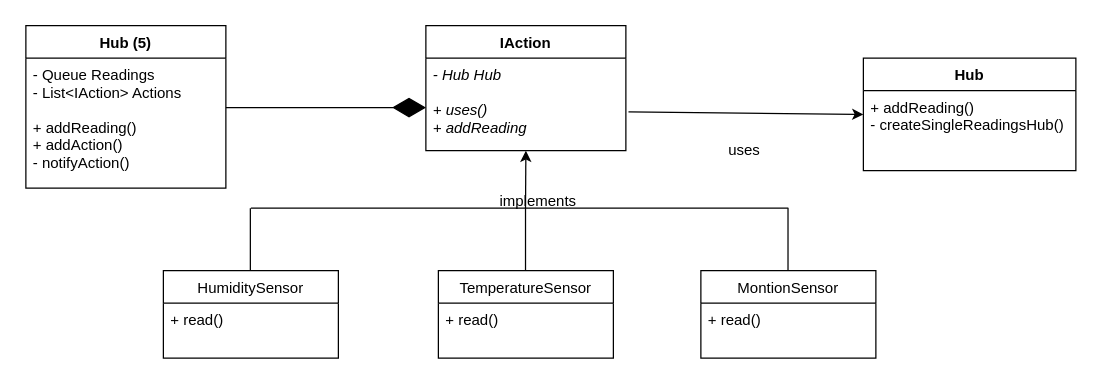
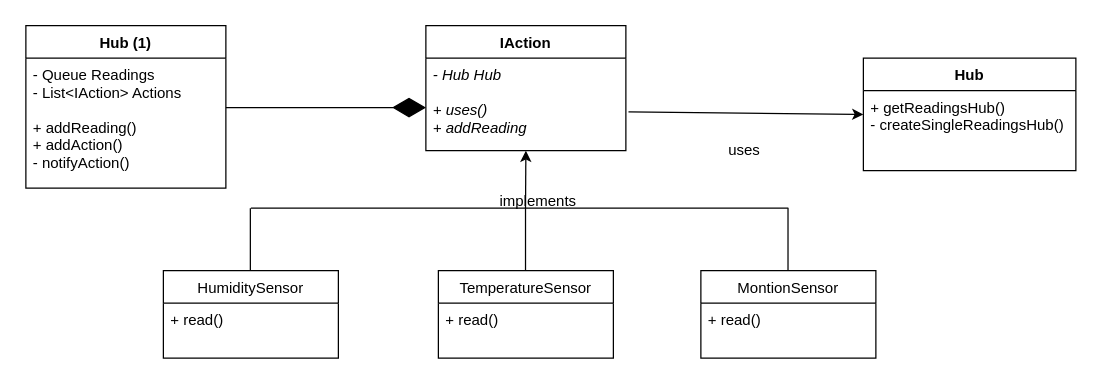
node "Hub (5)": label "Hub (5)" -> "Hub (1)"
node "+ addReading() - createSingleReadingsHub()": label "+ addReading() - createSingleReadingsHub()" -> "+ getReadingsHub() - createSingleReadingsHub()"
